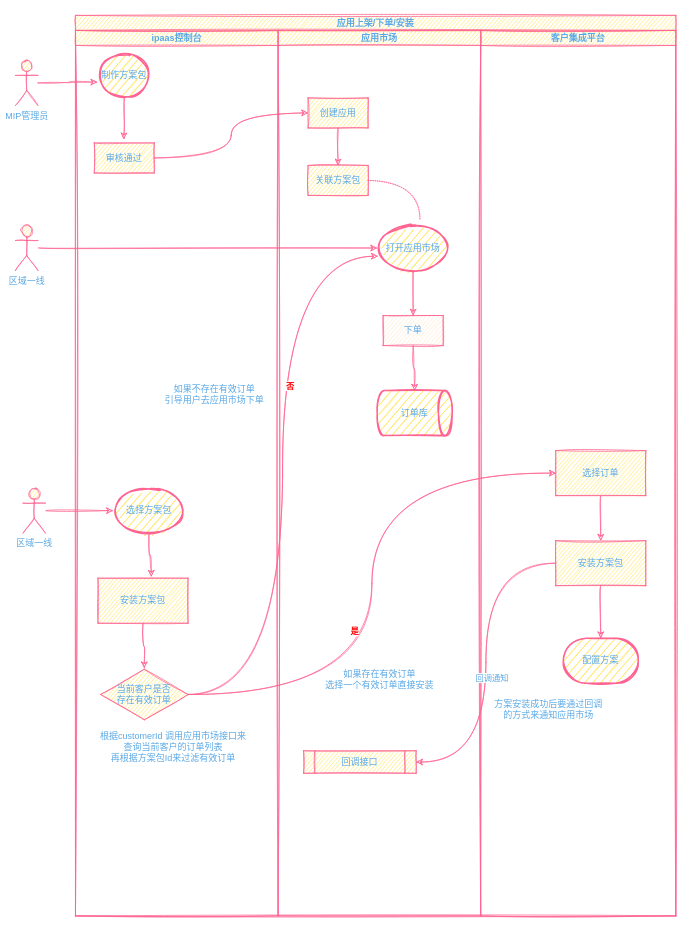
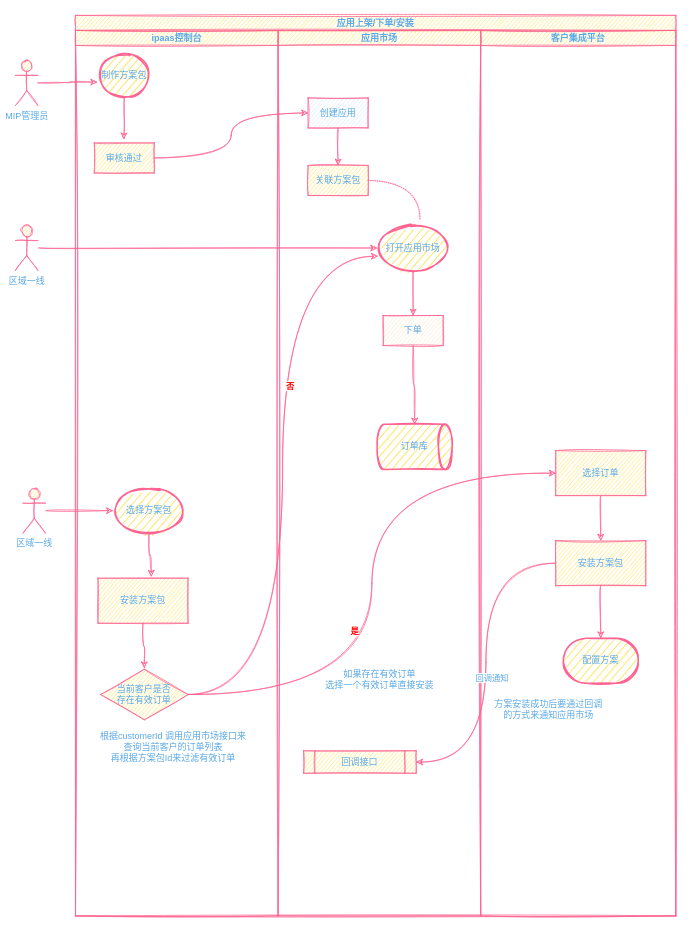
node "创建应用": fillcolor #ffe45e -> #dae8fc
node "如果不存在有效订单 引导用户去应用市场下单": removed
node "订单库": moved (414, 413) -> (414, 447)
